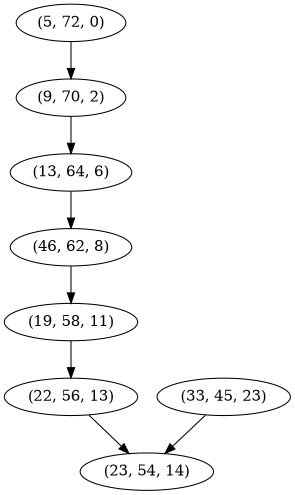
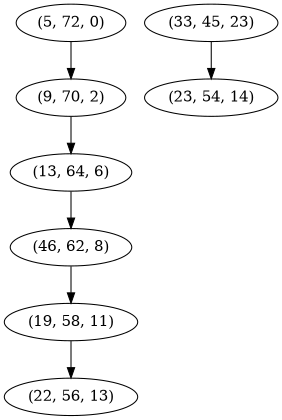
edge "(22, 56, 13)" -> "(23, 54, 14)": removed
